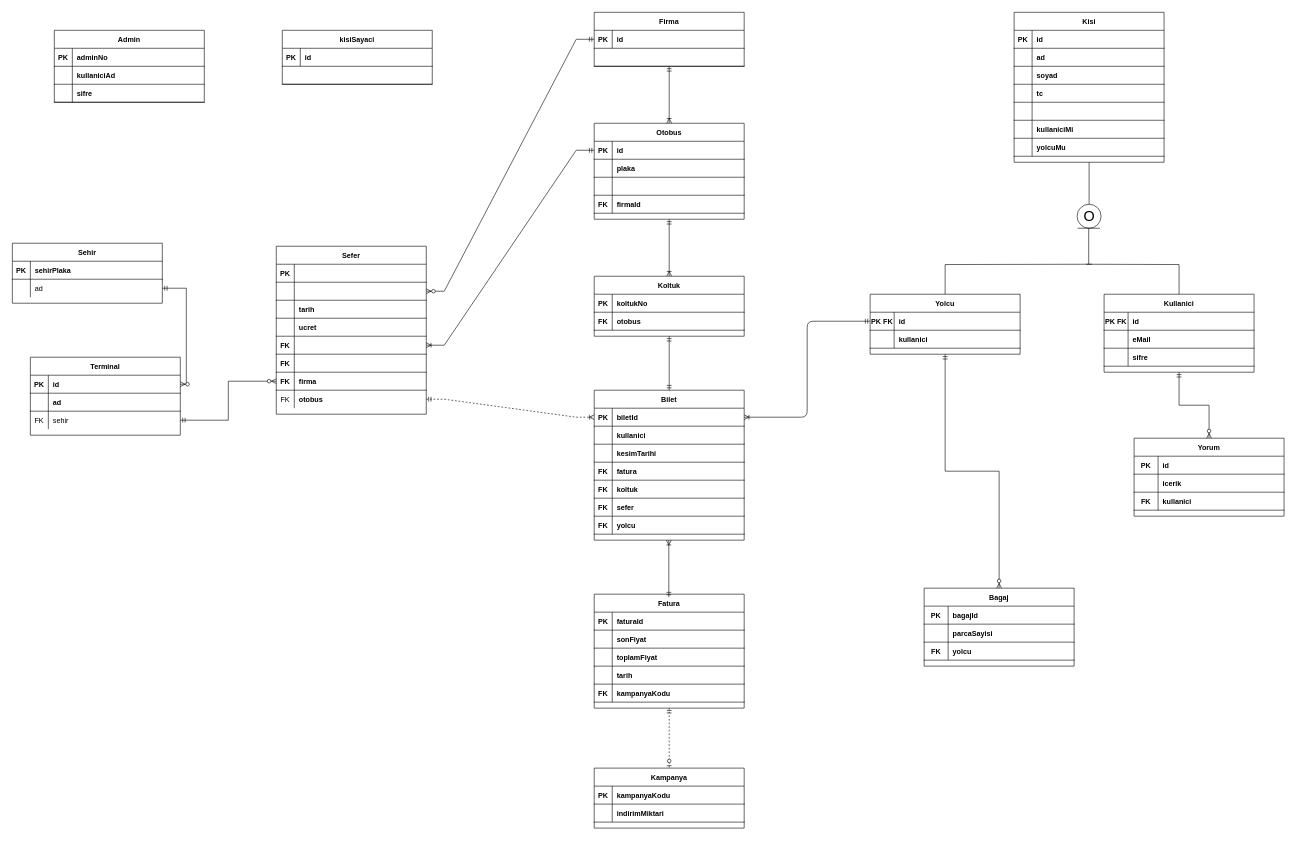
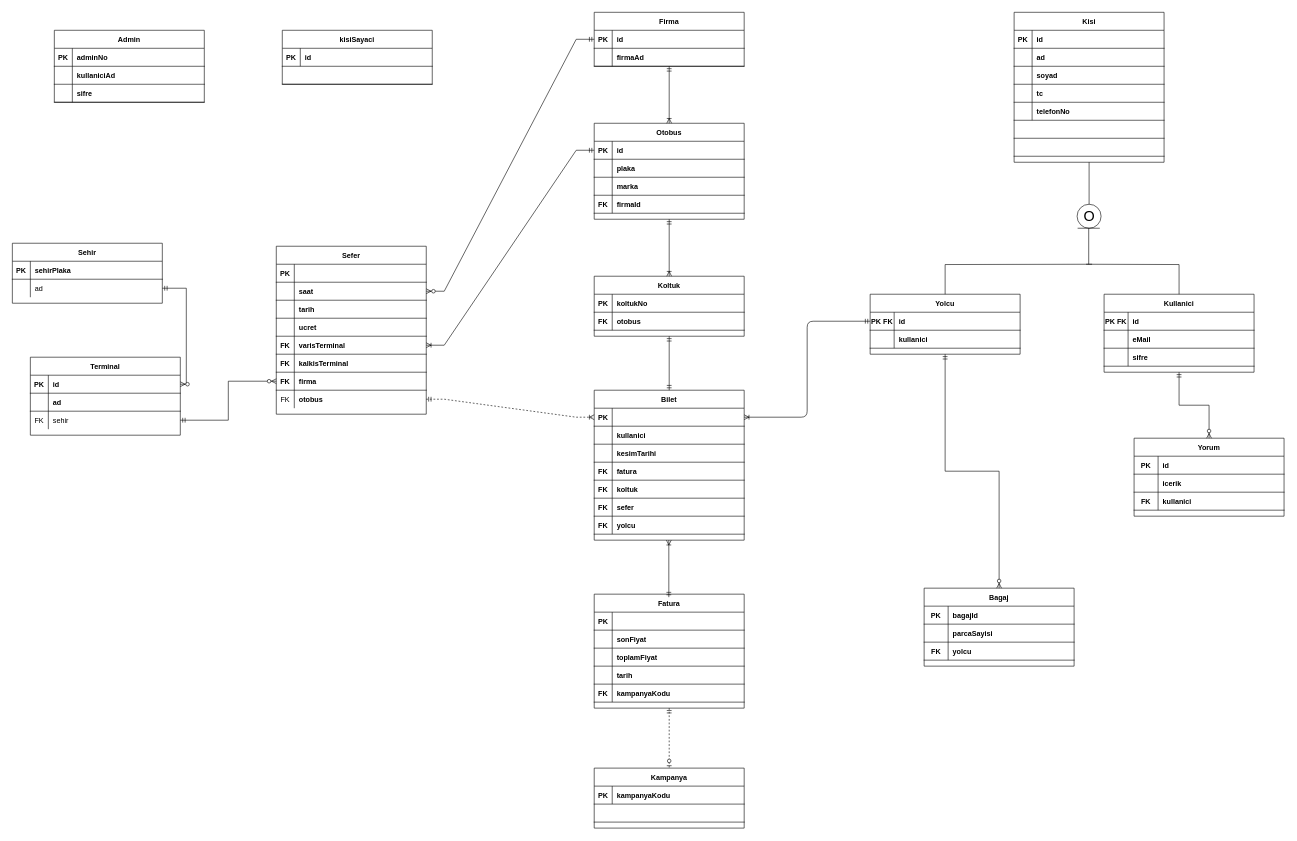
node "firmaAd": added
node "telefonNo": added
node "kullaniciMi": removed
node "yolcuMu": removed
node "marka": added
node "saat": added
node "varisTerminal": added
node "kalkisTerminal": added
node "biletId": removed
node "faturaId": removed
node "indirimMiktari": removed
